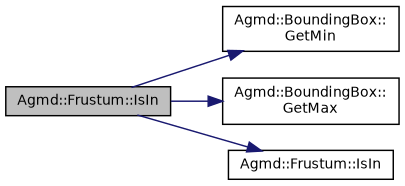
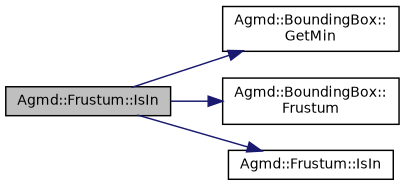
node "Agmd::BoundingBox:: GetMax": label "Agmd::BoundingBox:: GetMax" -> "Agmd::BoundingBox:: Frustum"
